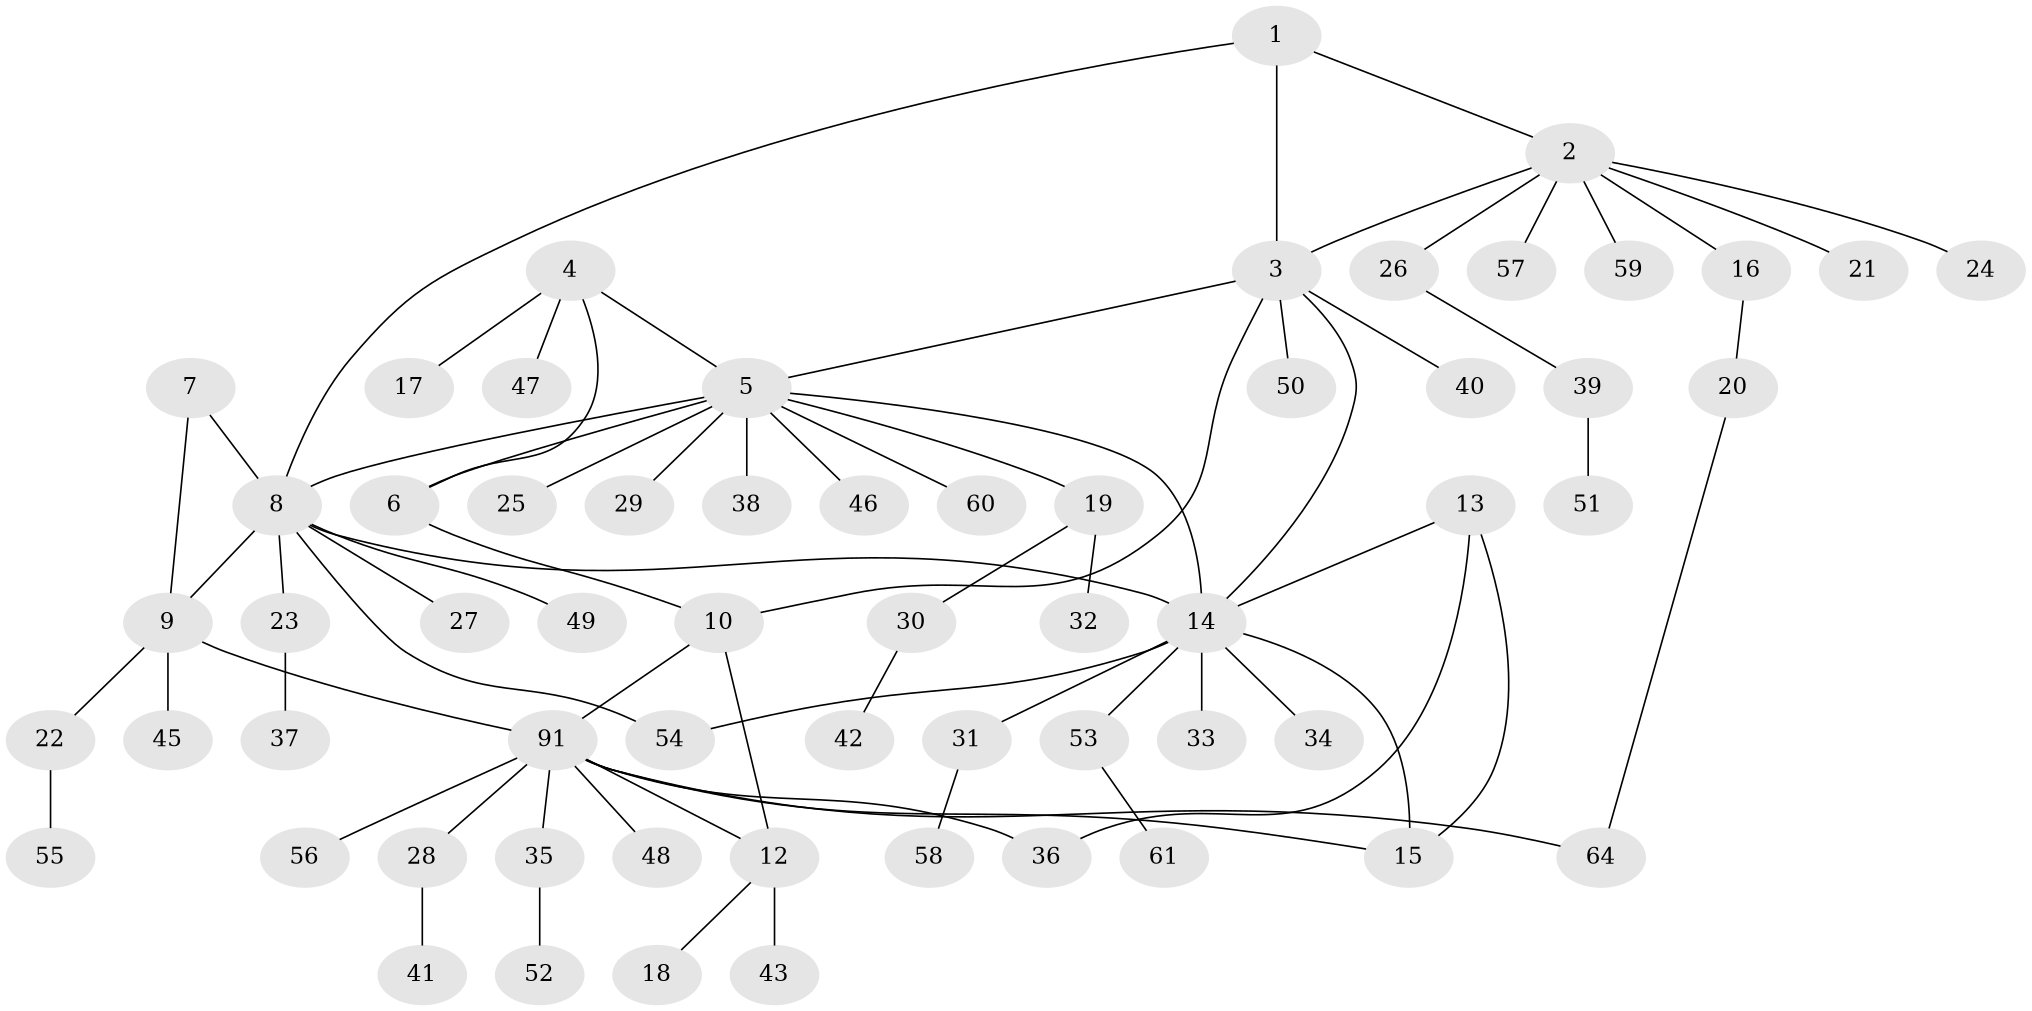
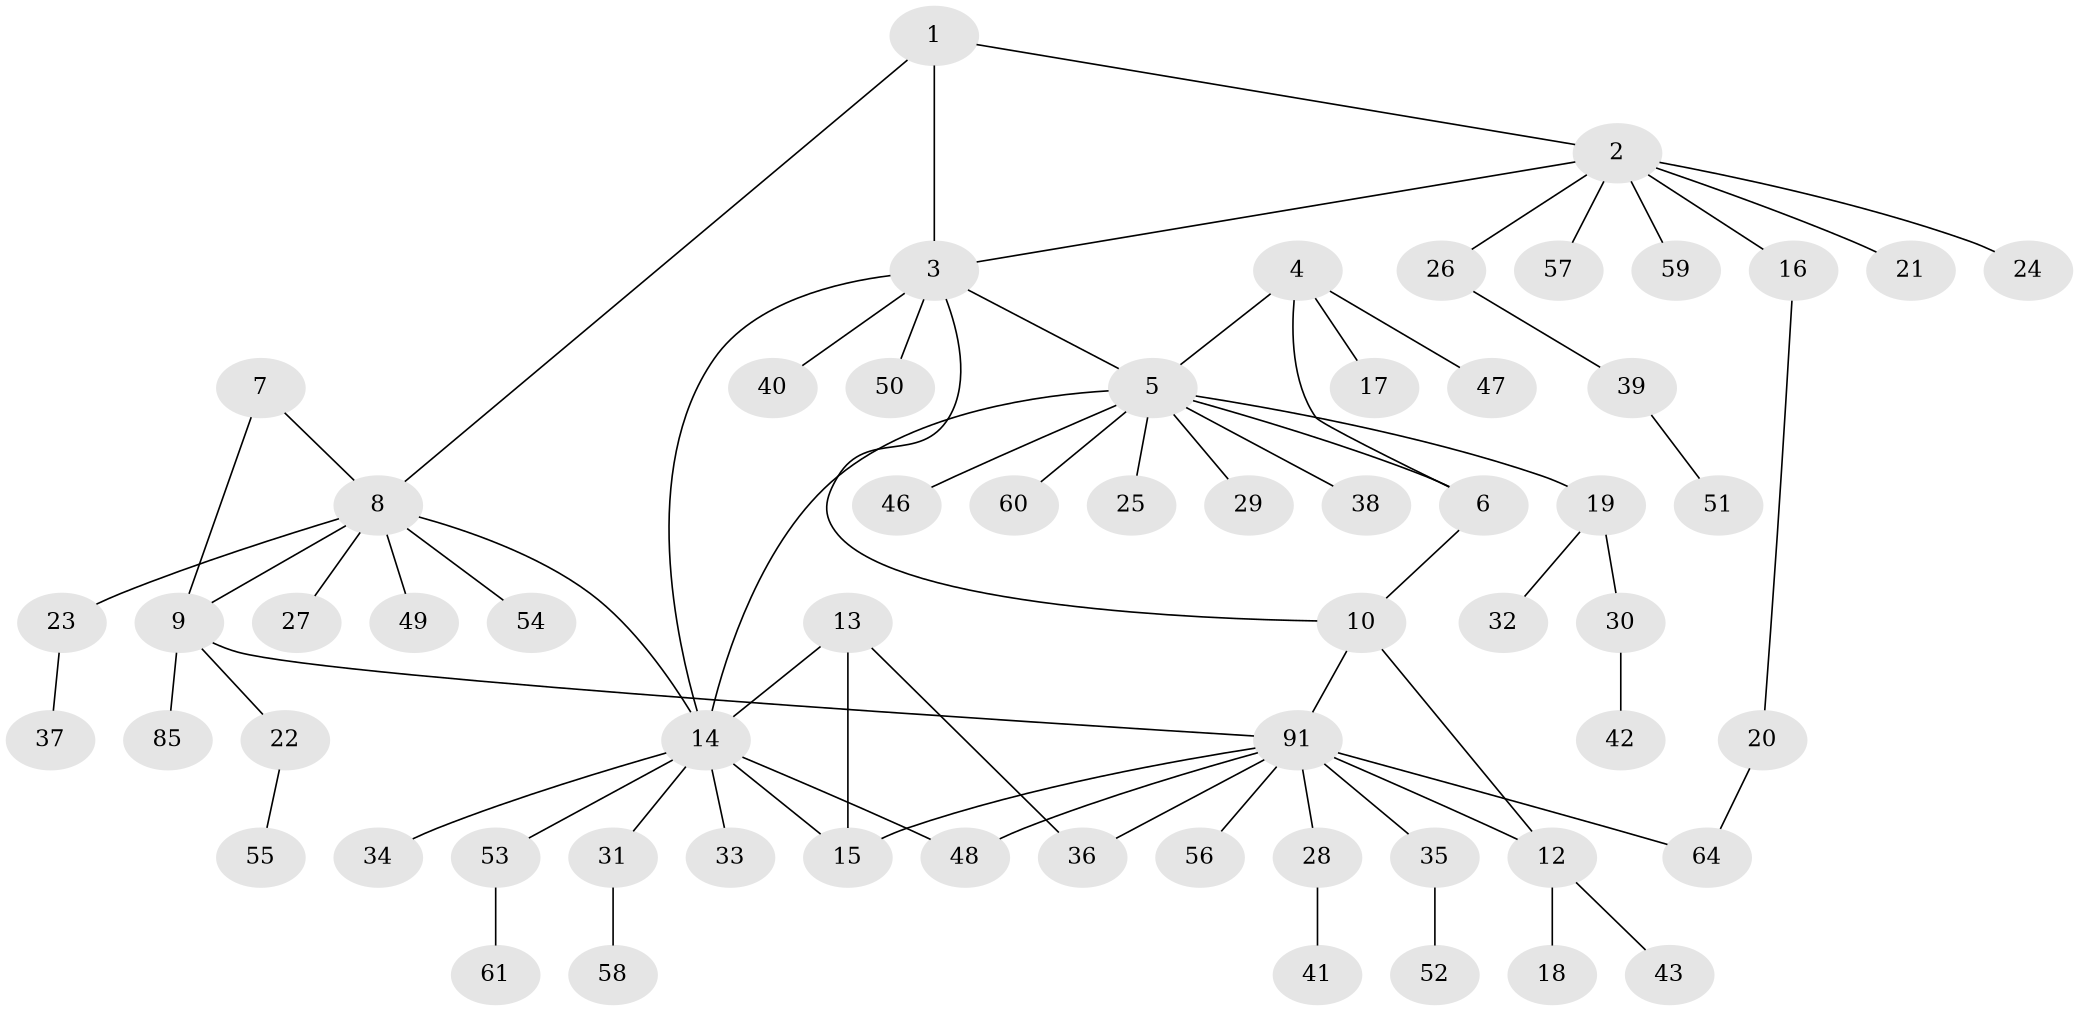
edge "5" -- "8": removed
edge "14" -- "54": now "14" -- "48"
node "45": label "45" -> "85"
